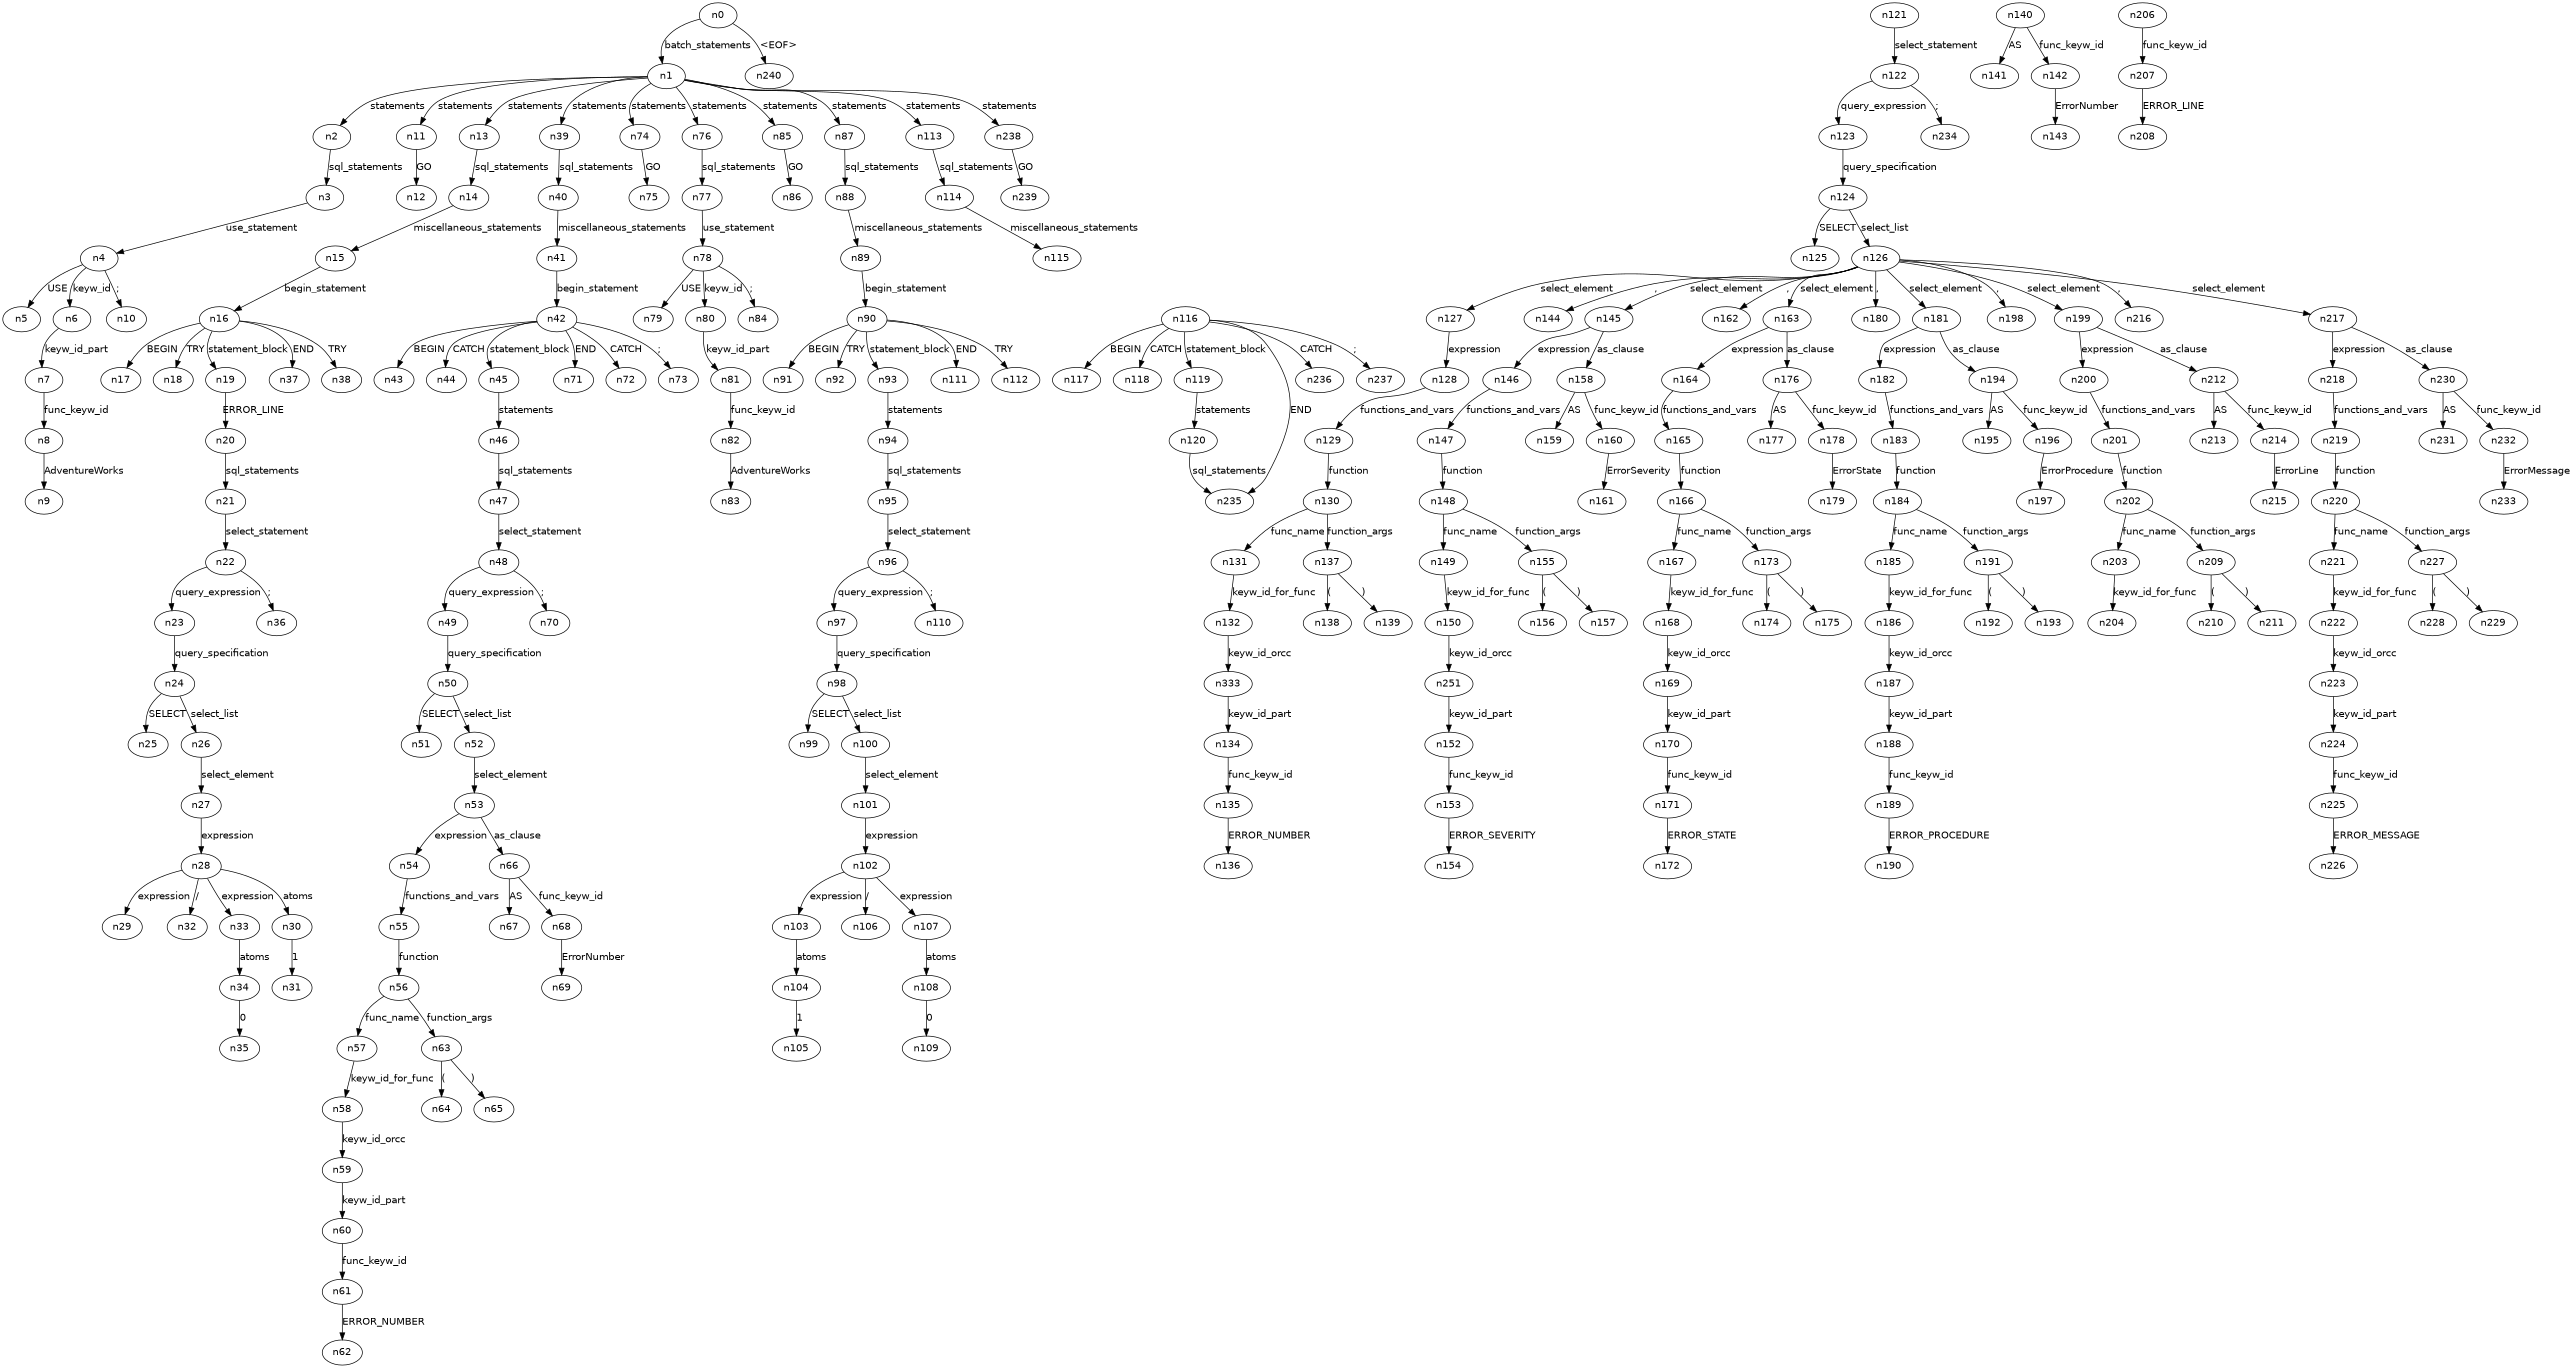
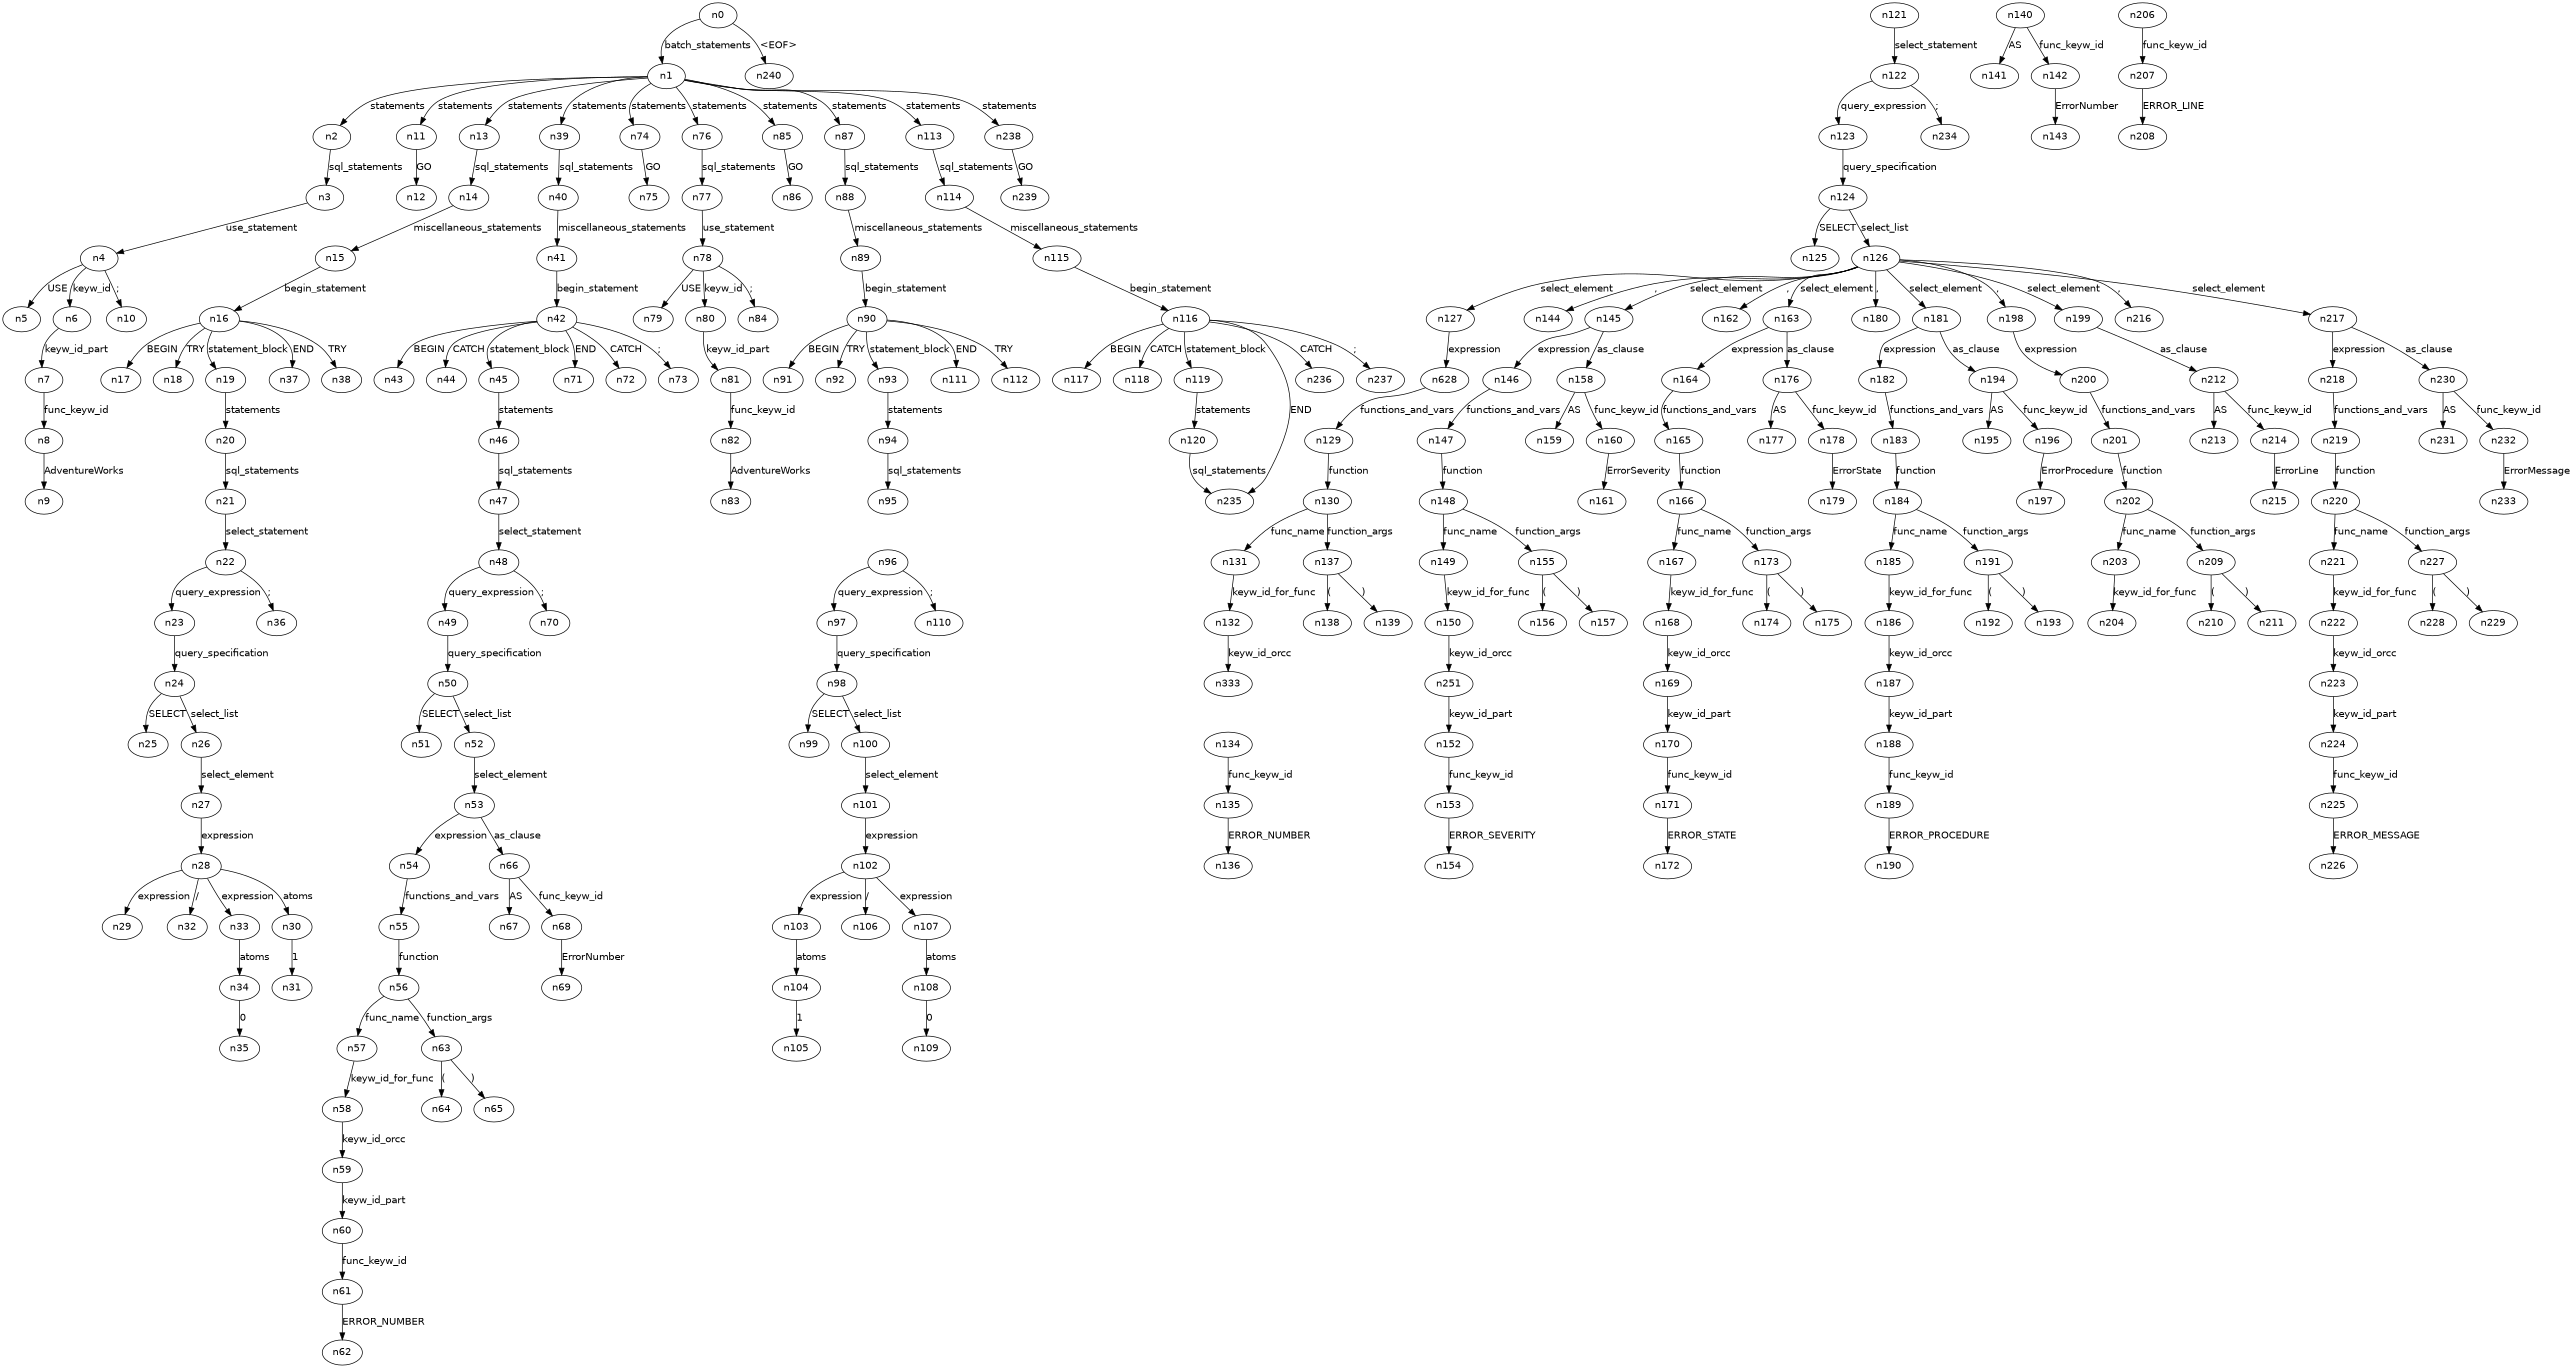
edge "n115" -> "n116": added, label "begin_statement"
edge "n199" -> "n200": now "n198" -> "n200"
node "n128": label "n128" -> "n628"
edge "n19" -> "n20": label "ERROR_LINE" -> "statements"
edge "n95" -> "n96": removed, label "select_statement"
edge "n333" -> "n134": removed, label "keyw_id_part"
